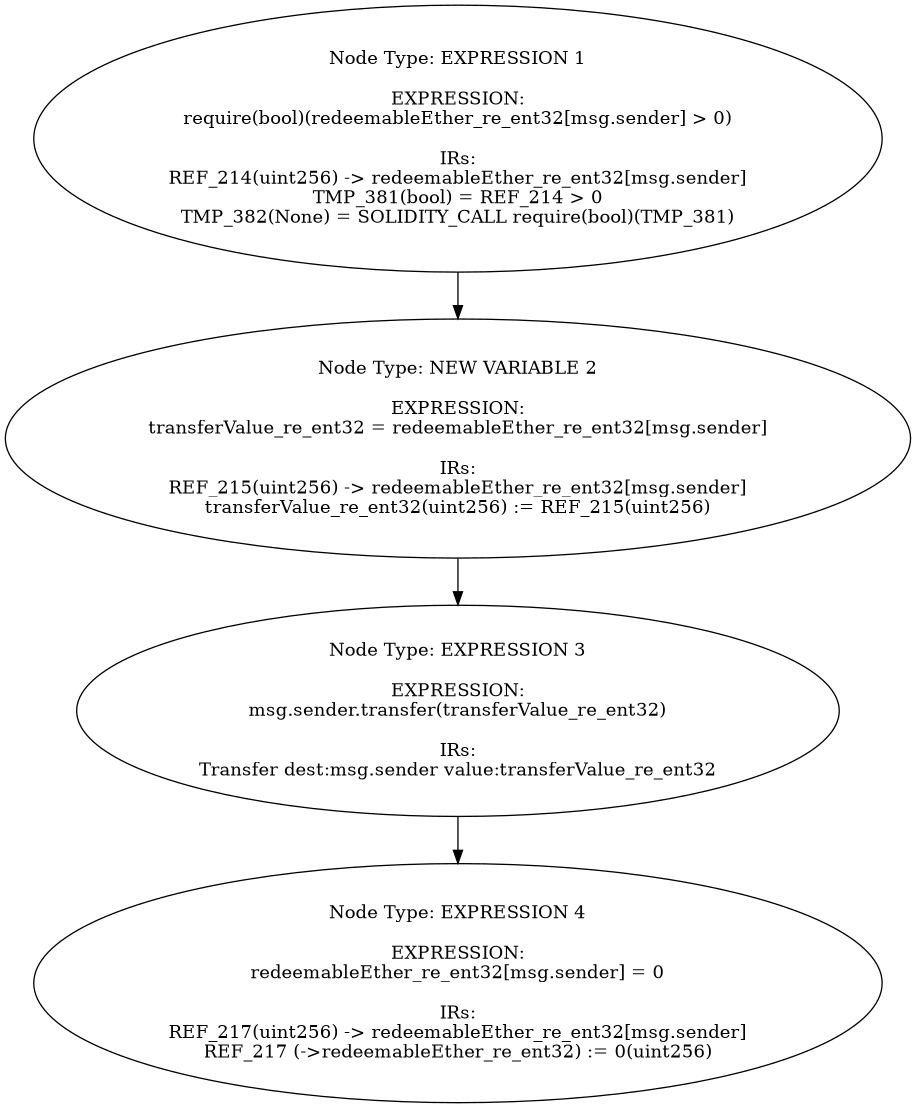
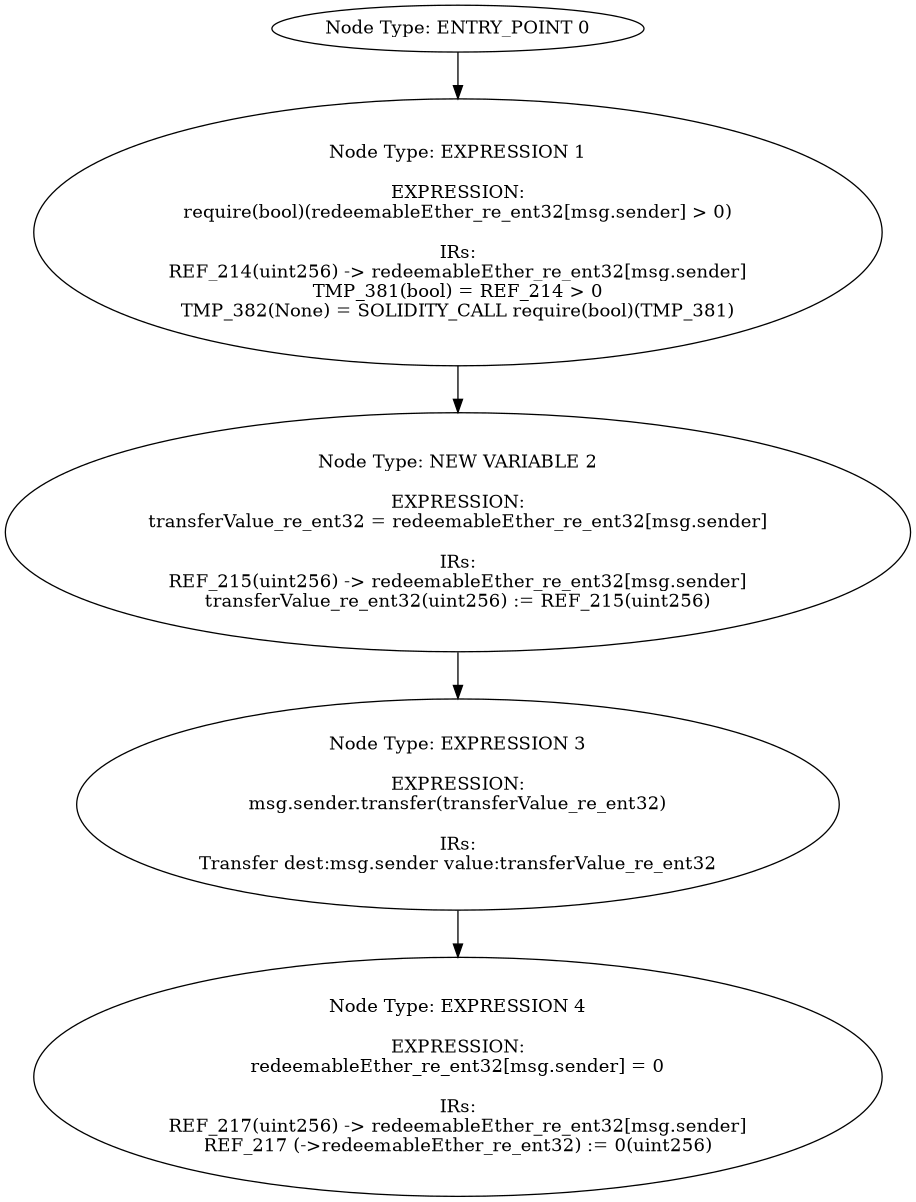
node "Node Type: ENTRY_POINT 0": added
